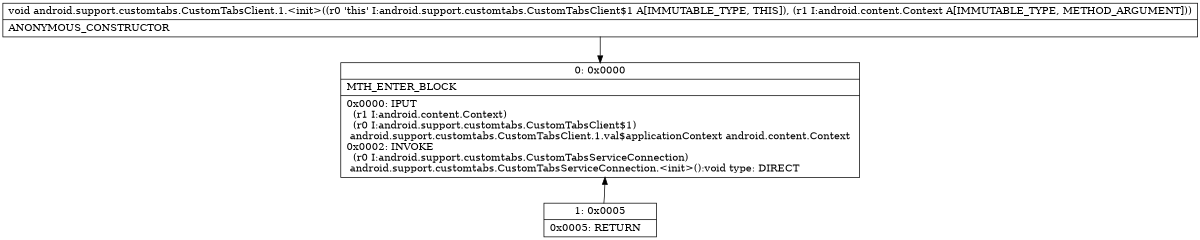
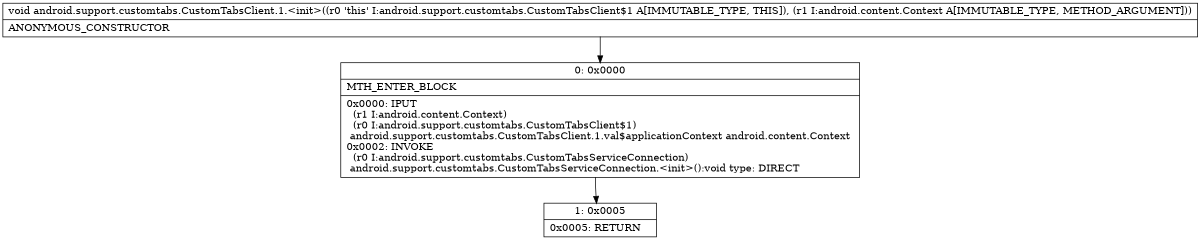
edge "1: 0x0005" -> "0: 0x0000": reversed
